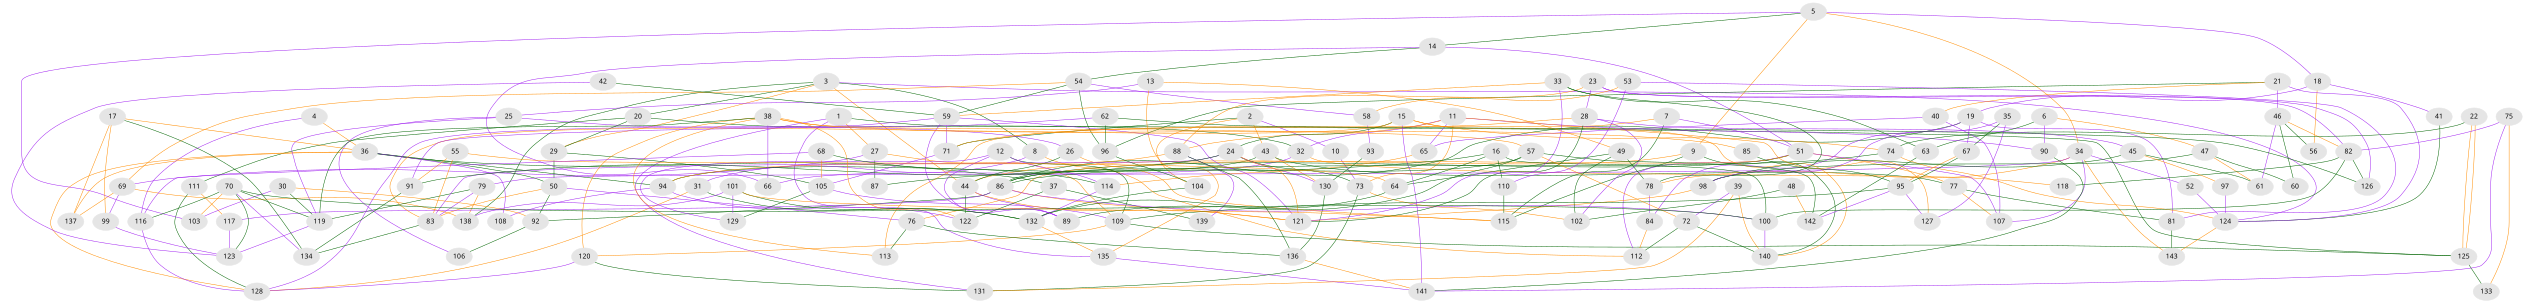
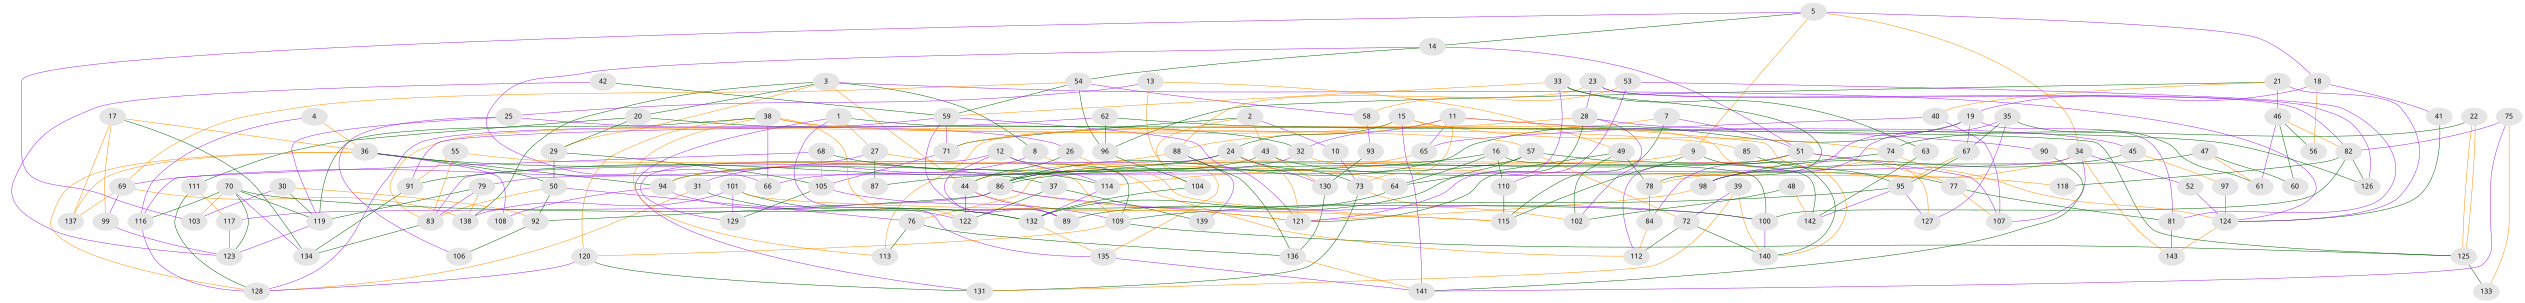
node "6": removed
edge "45" -- "61": now "35" -- "61"
